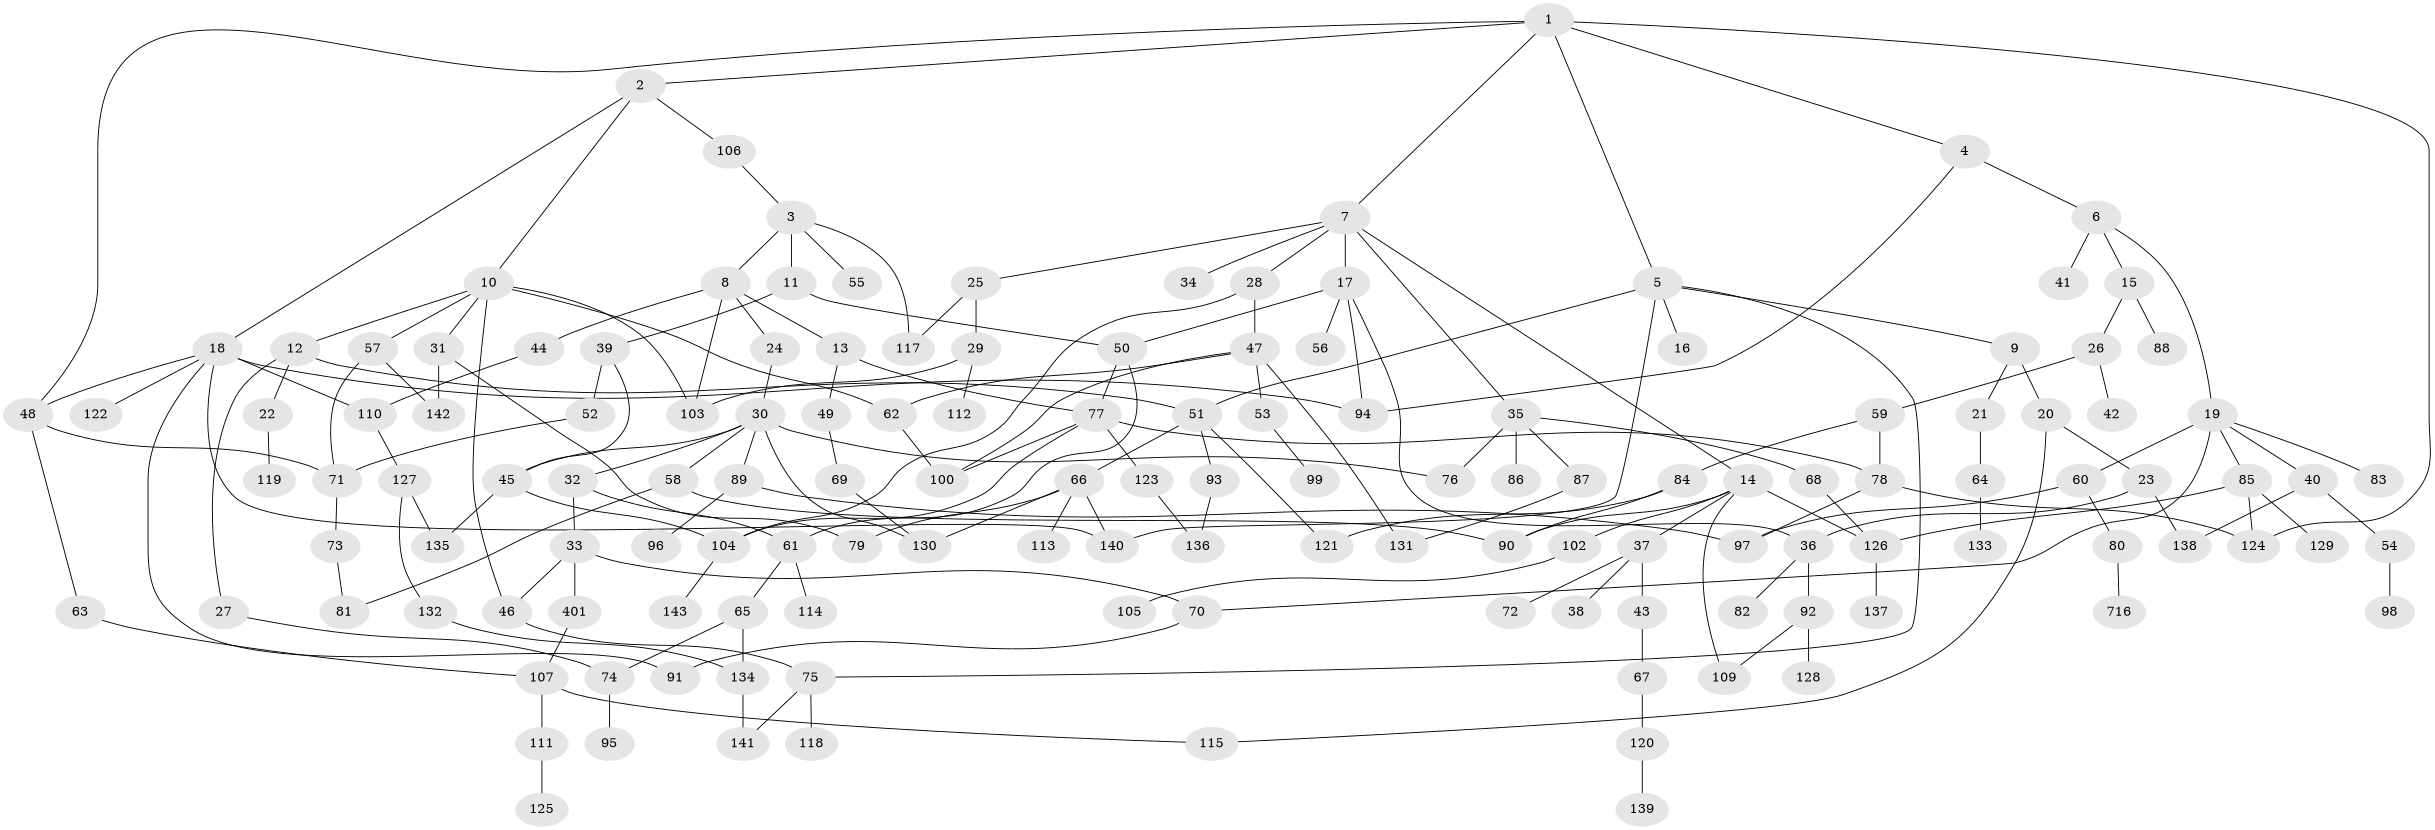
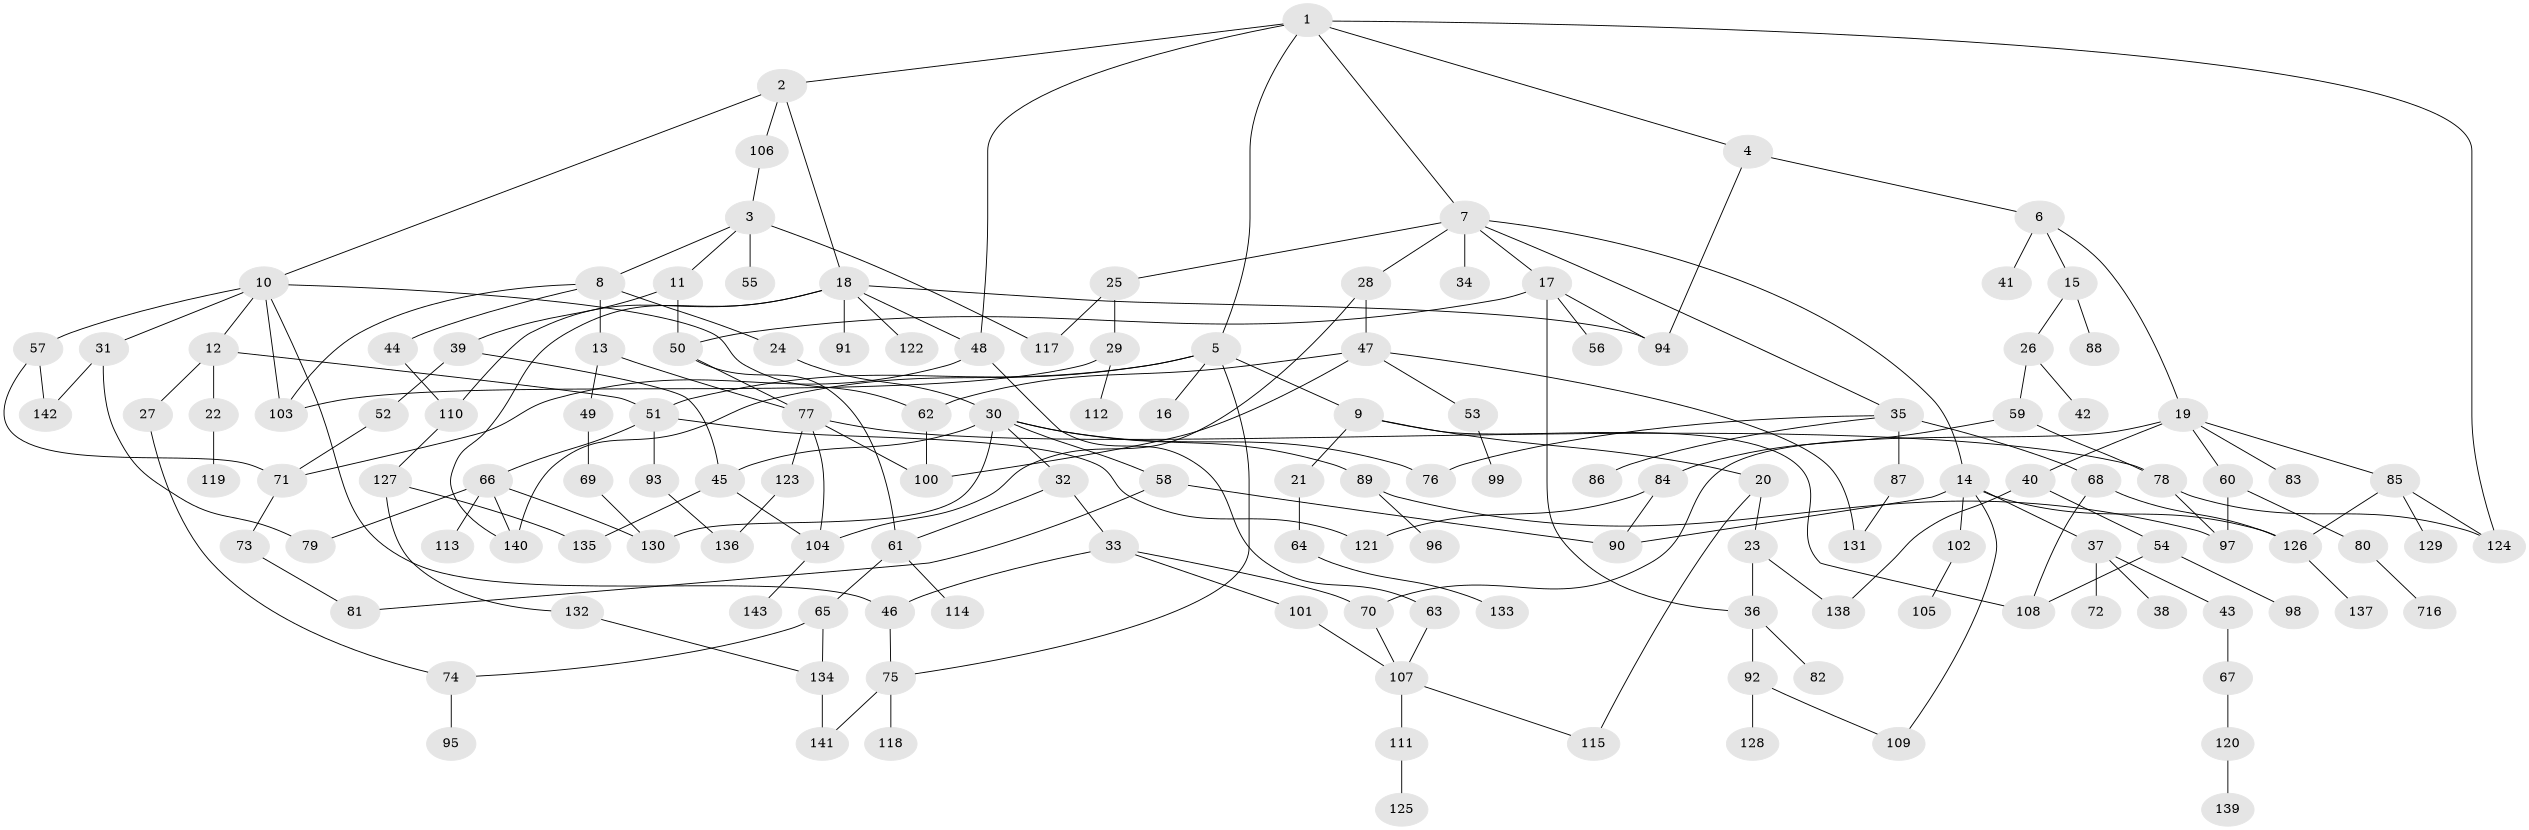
node "401": label "401" -> "101"
node "108": added
edge "70" -- "91": now "70" -- "107"
